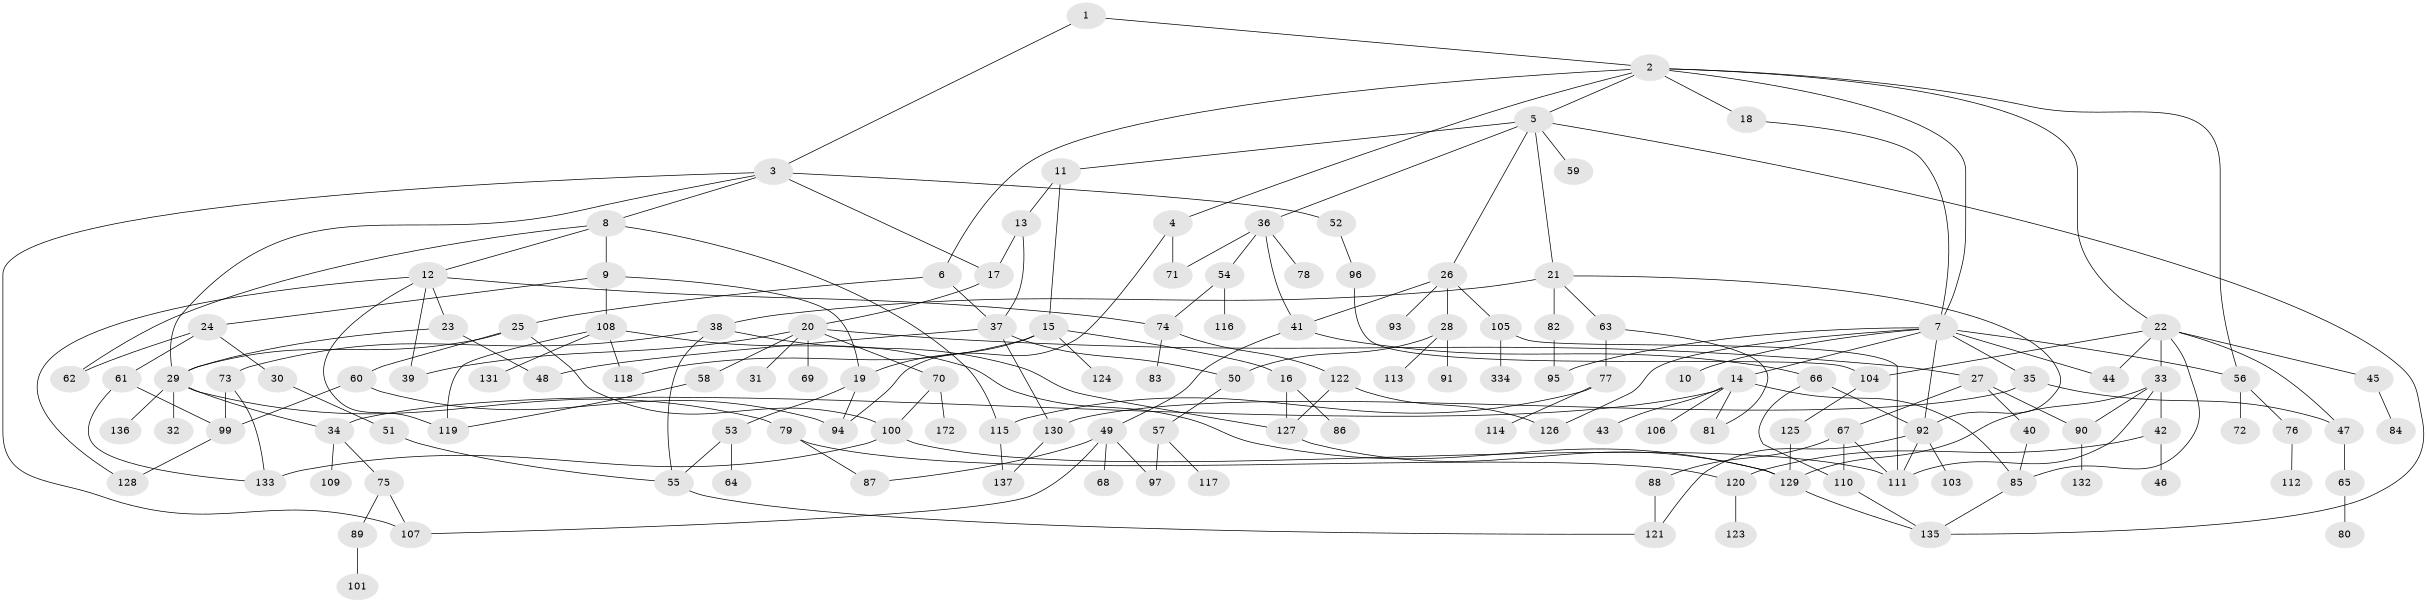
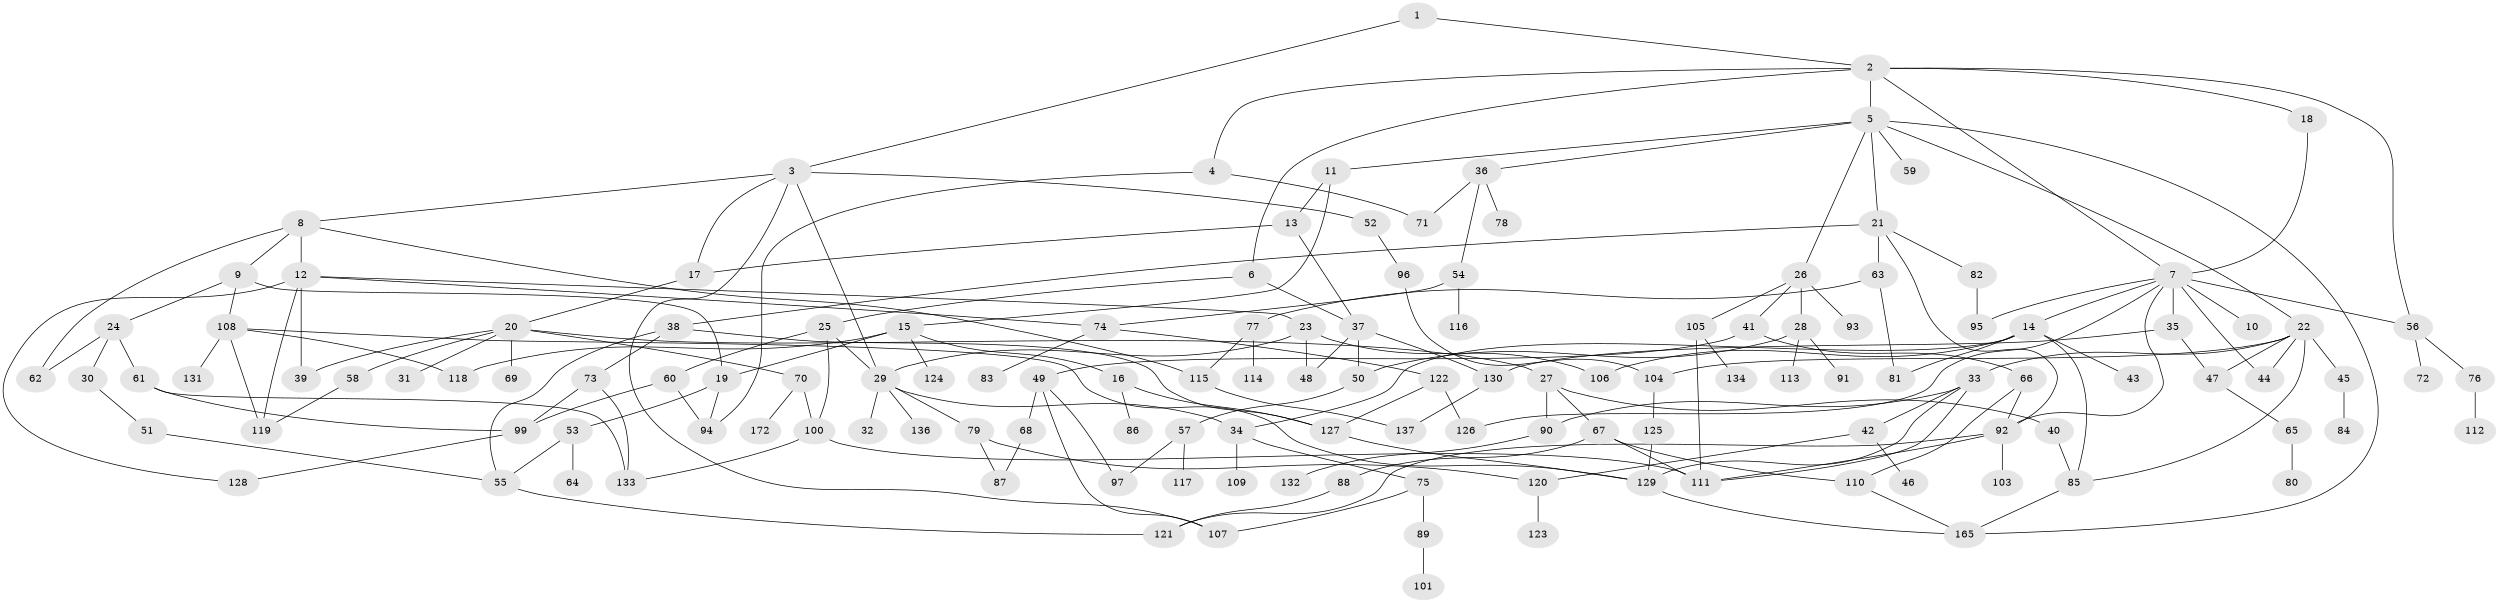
edge "2" -- "22": now "5" -- "22"
edge "36" -- "41": removed
edge "23" -- "106": added
node "334": label "334" -> "134"
edge "49" -- "87": now "68" -- "87"
node "135": label "135" -> "165"
